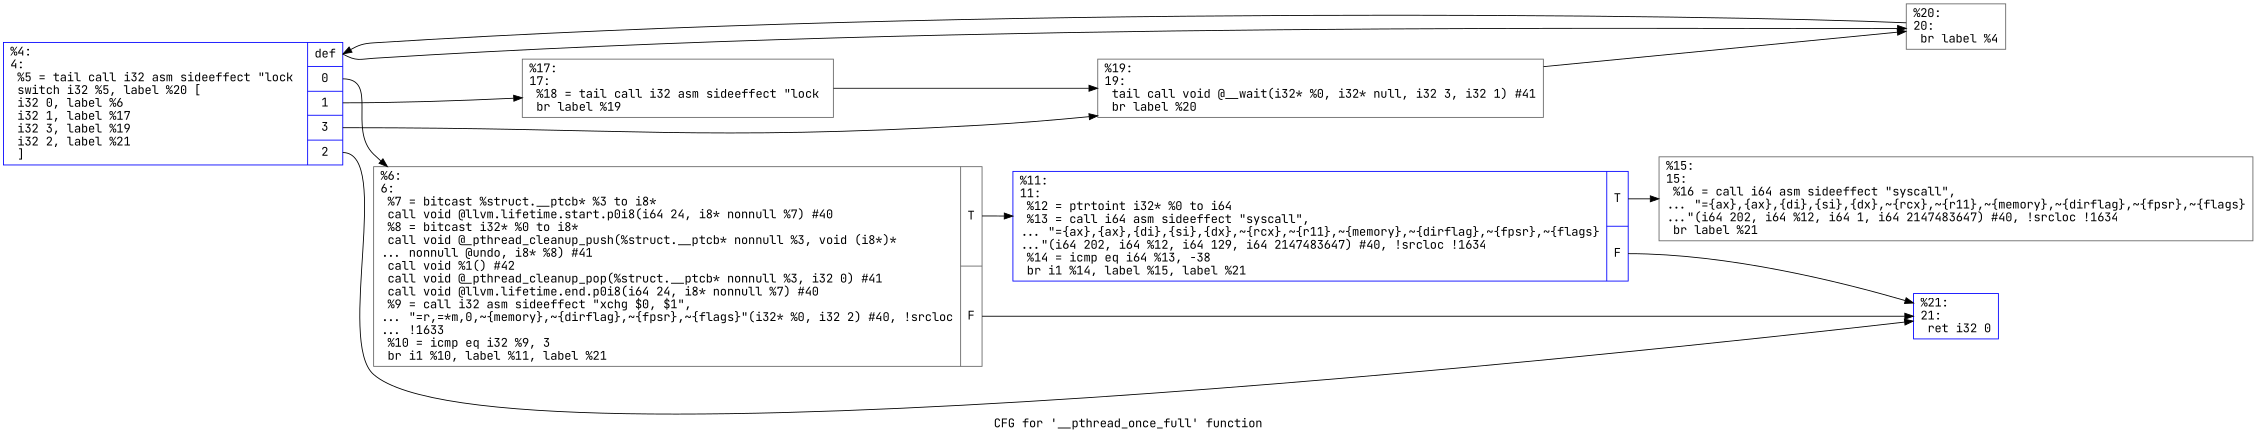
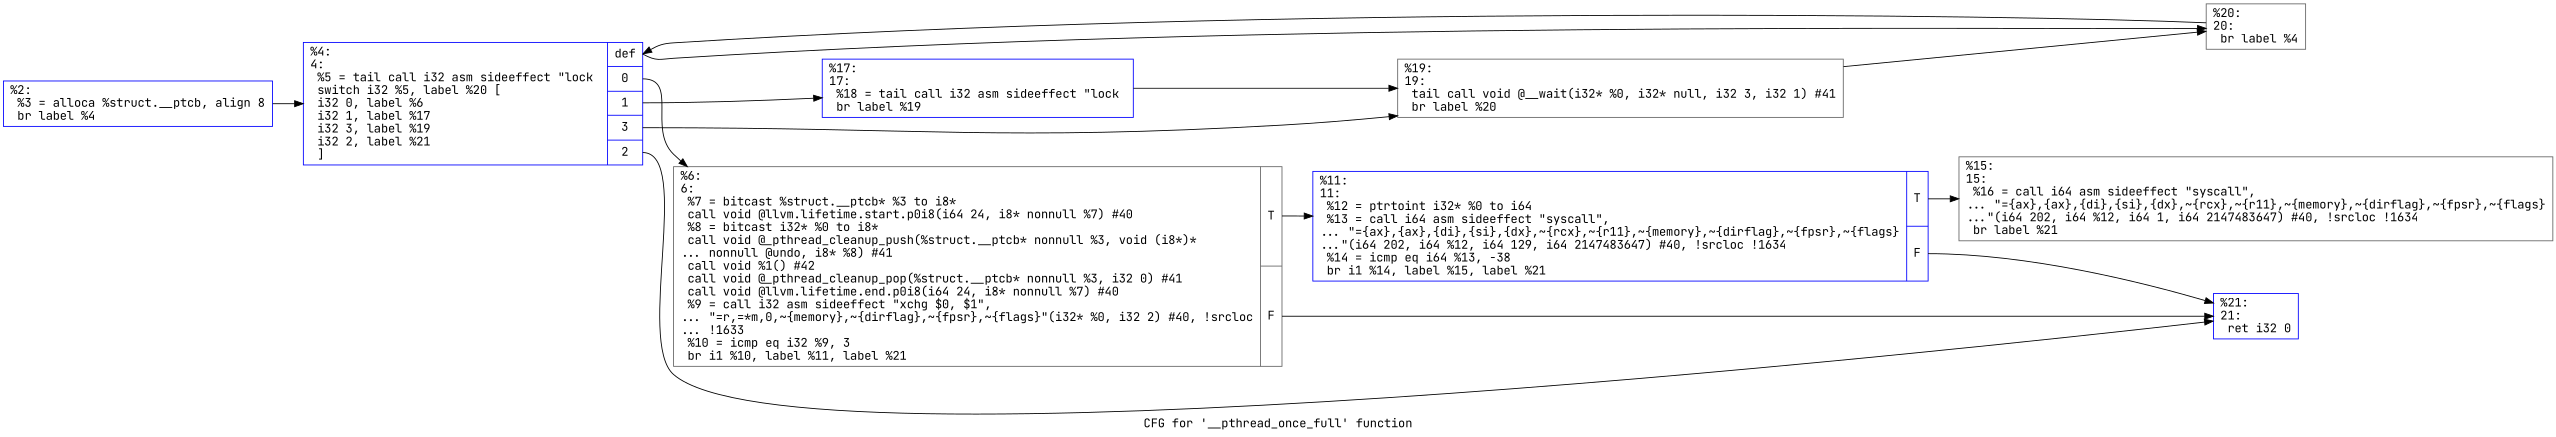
node "%17:": color gray40 -> blue
node "%2:": added
